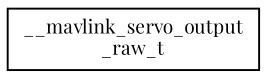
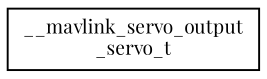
node "__mavlink_servo_output _raw_t": label "__mavlink_servo_output _raw_t" -> "__mavlink_servo_output _servo_t"
